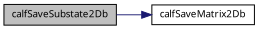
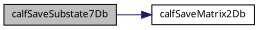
node "calfSaveSubstate2Db": label "calfSaveSubstate2Db" -> "calfSaveSubstate7Db"
